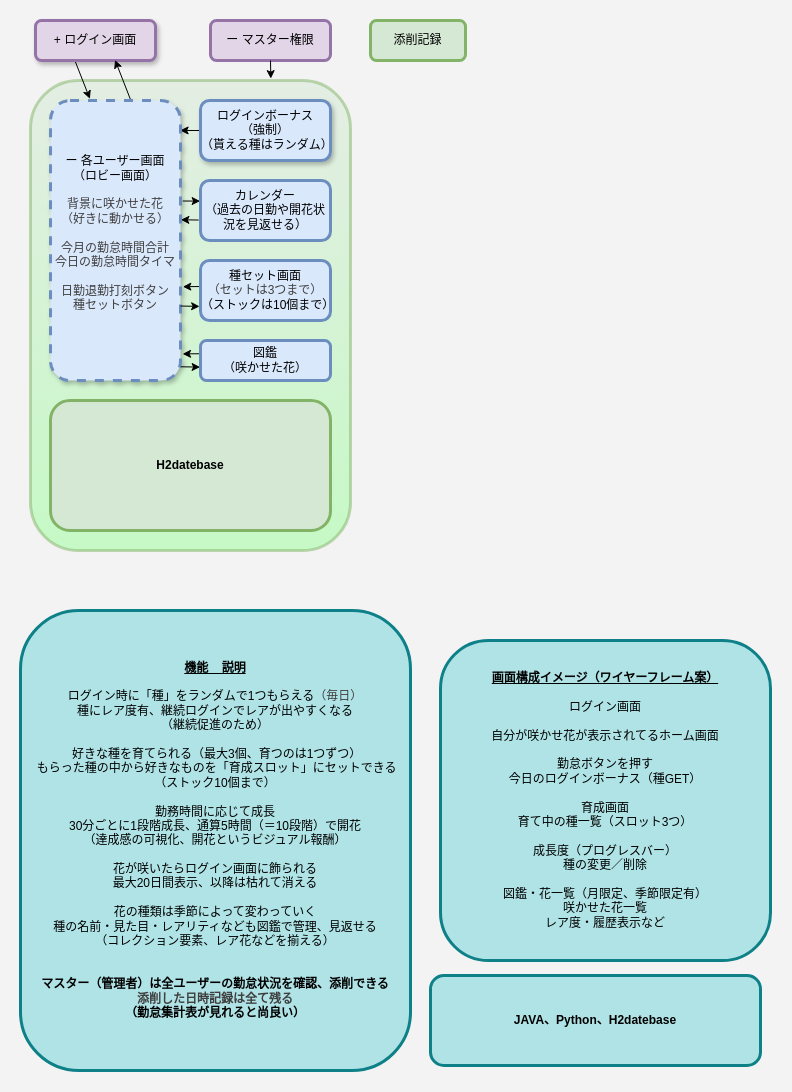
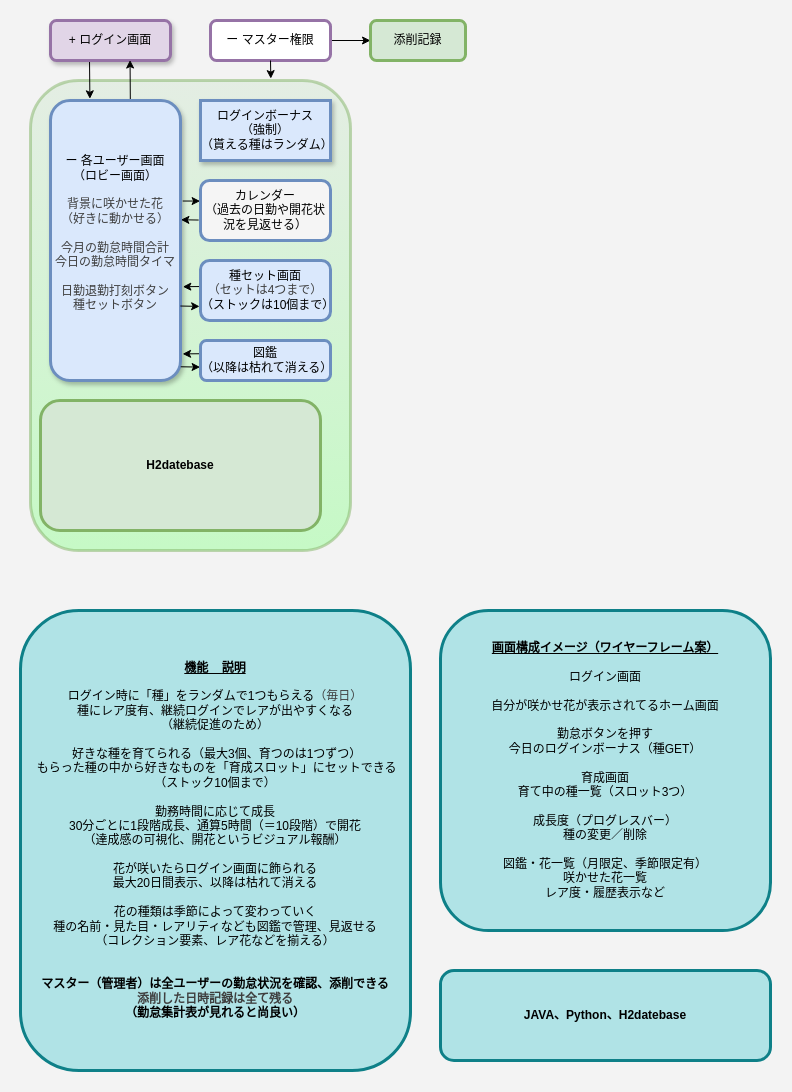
node "+ ログイン画面": moved (96, 41) -> (111, 41)
node "ー マスター権限": fillcolor #e1d5e7 -> #ffffff
edge "ー マスター権限" -> "添削記録": added
edge "ログインボーナス （強制） （貰える種はランダム）" -> "ー 各ユーザー画面 （ロビー画面） 背景に咲かせた花 （好きに動かせる） 今月の勤怠時間合計 今日の勤怠時間タイマ 日勤退勤打刻ボタン 種セットボタン": removed
node "ログインボーナス （強制） （貰える種はランダム）": shape rounded rectangle -> rectangle
node "カレンダー （過去の日勤や開花状況を見返せる）": fillcolor #dae8fc -> #f5f5f5
node "ー 各ユーザー画面 （ロビー画面） 背景に咲かせた花 （好きに動かせる） 今月の勤怠時間合計 今日の勤怠時間タイマ 日勤退勤打刻ボタン 種セットボタン": style dashed -> solid
node "種セット画面 （セットは3つまで） （ストックは10個まで）": label "種セット画面 （セットは3つまで） （ストックは10個まで）" -> "種セット画面 （セットは4つまで） （ストックは10個まで）"
node "図鑑 （咲かせた花）": label "図鑑 （咲かせた花）" -> "図鑑 （以降は枯れて消える）"
node "H2datebase": moved (191, 466) -> (181, 466)
node "画面構成イメージ（ワイヤーフレーム案） ログイン画面 自分が咲かせ花が表示されてるホーム画面 勤怠ボタンを押す 今日のログインボーナス（種GET） 育成画面 育て中の種一覧（スロット3つ） 成長度（プログレスバー） 種の変更／削除 図鑑・花一覧（月限定、季節限定有） 咲かせた花一覧 レア度・履歴表示など": moved (606, 801) -> (606, 771)
node "JAVA、Python、H2datebase": moved (596, 1021) -> (606, 1016)
